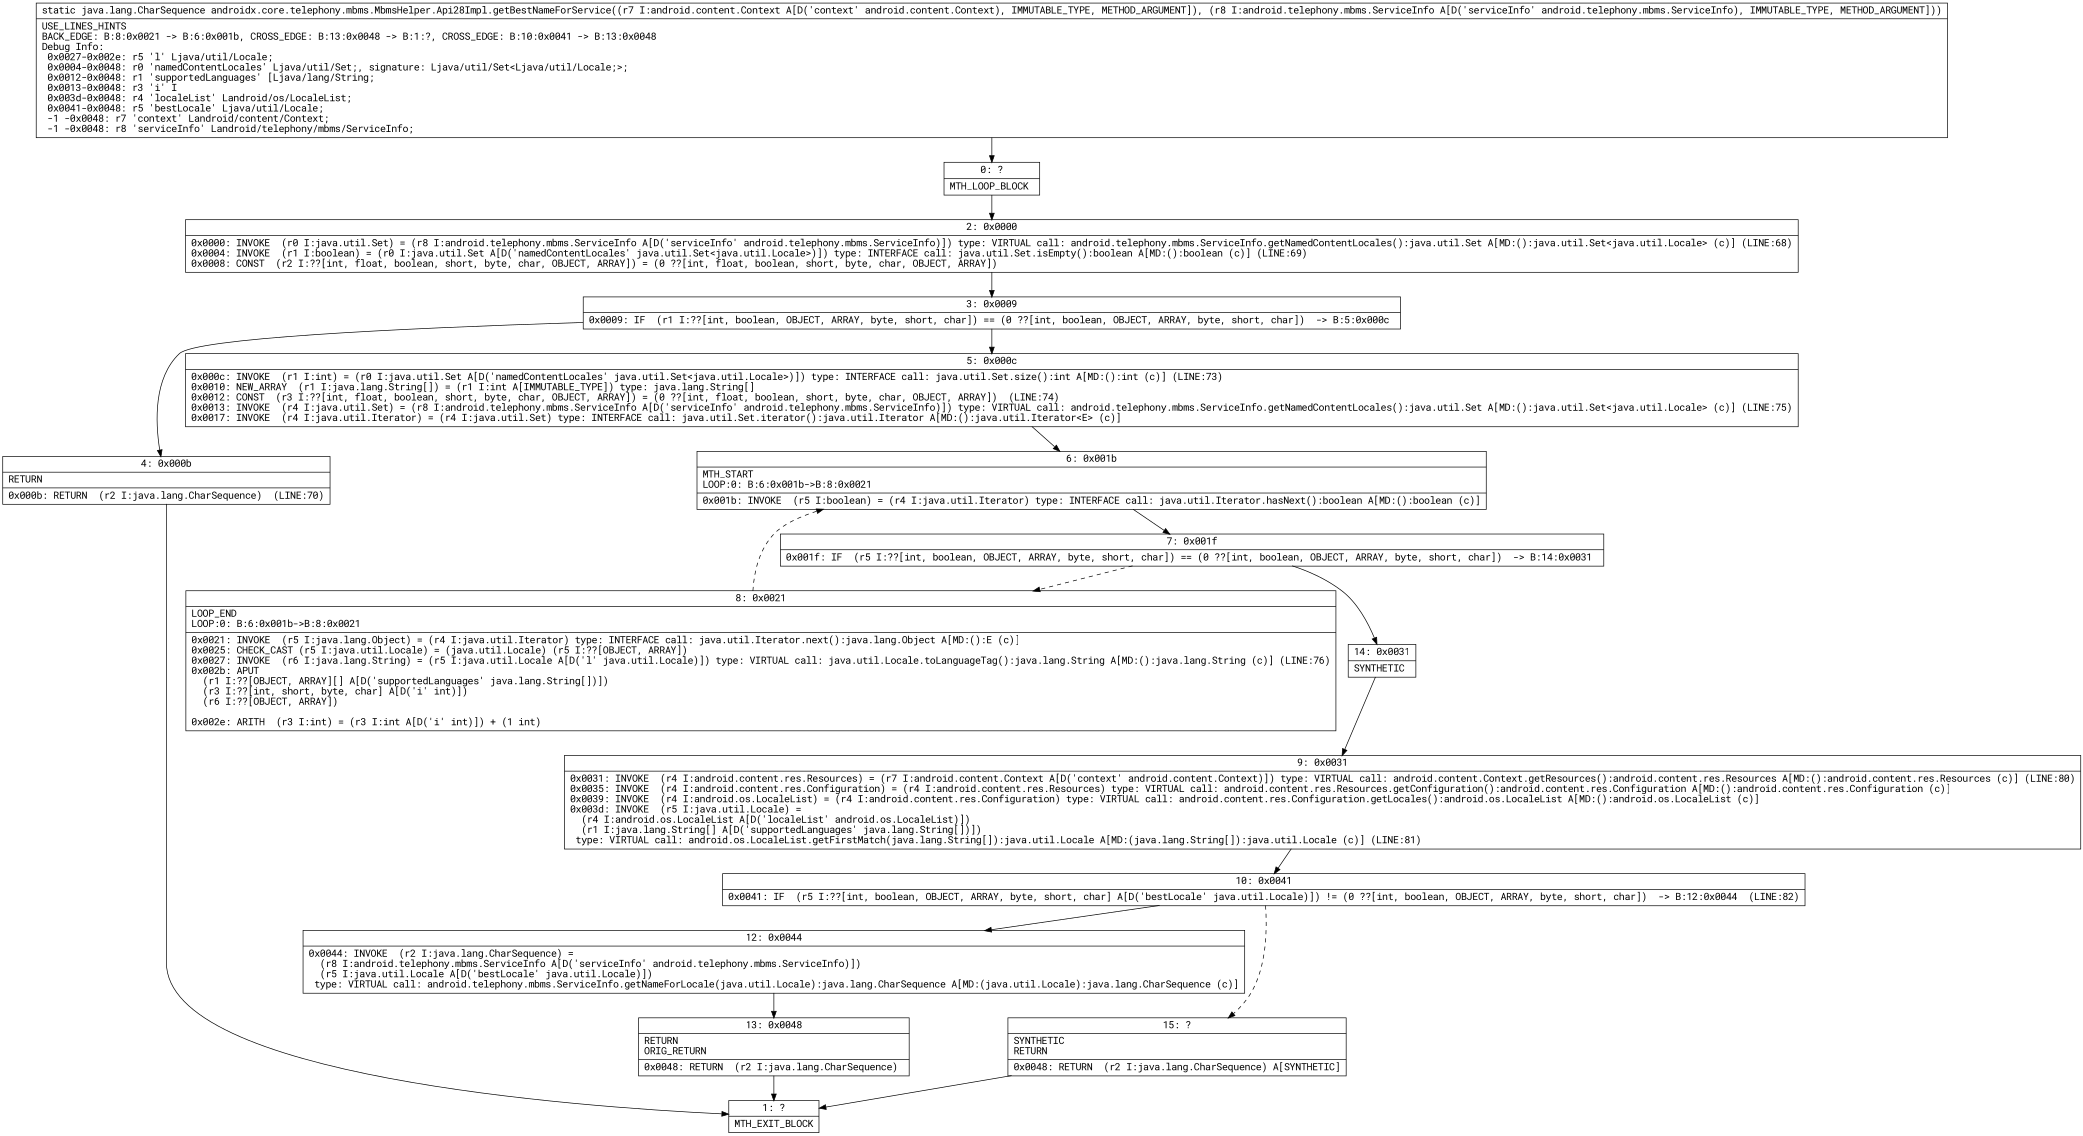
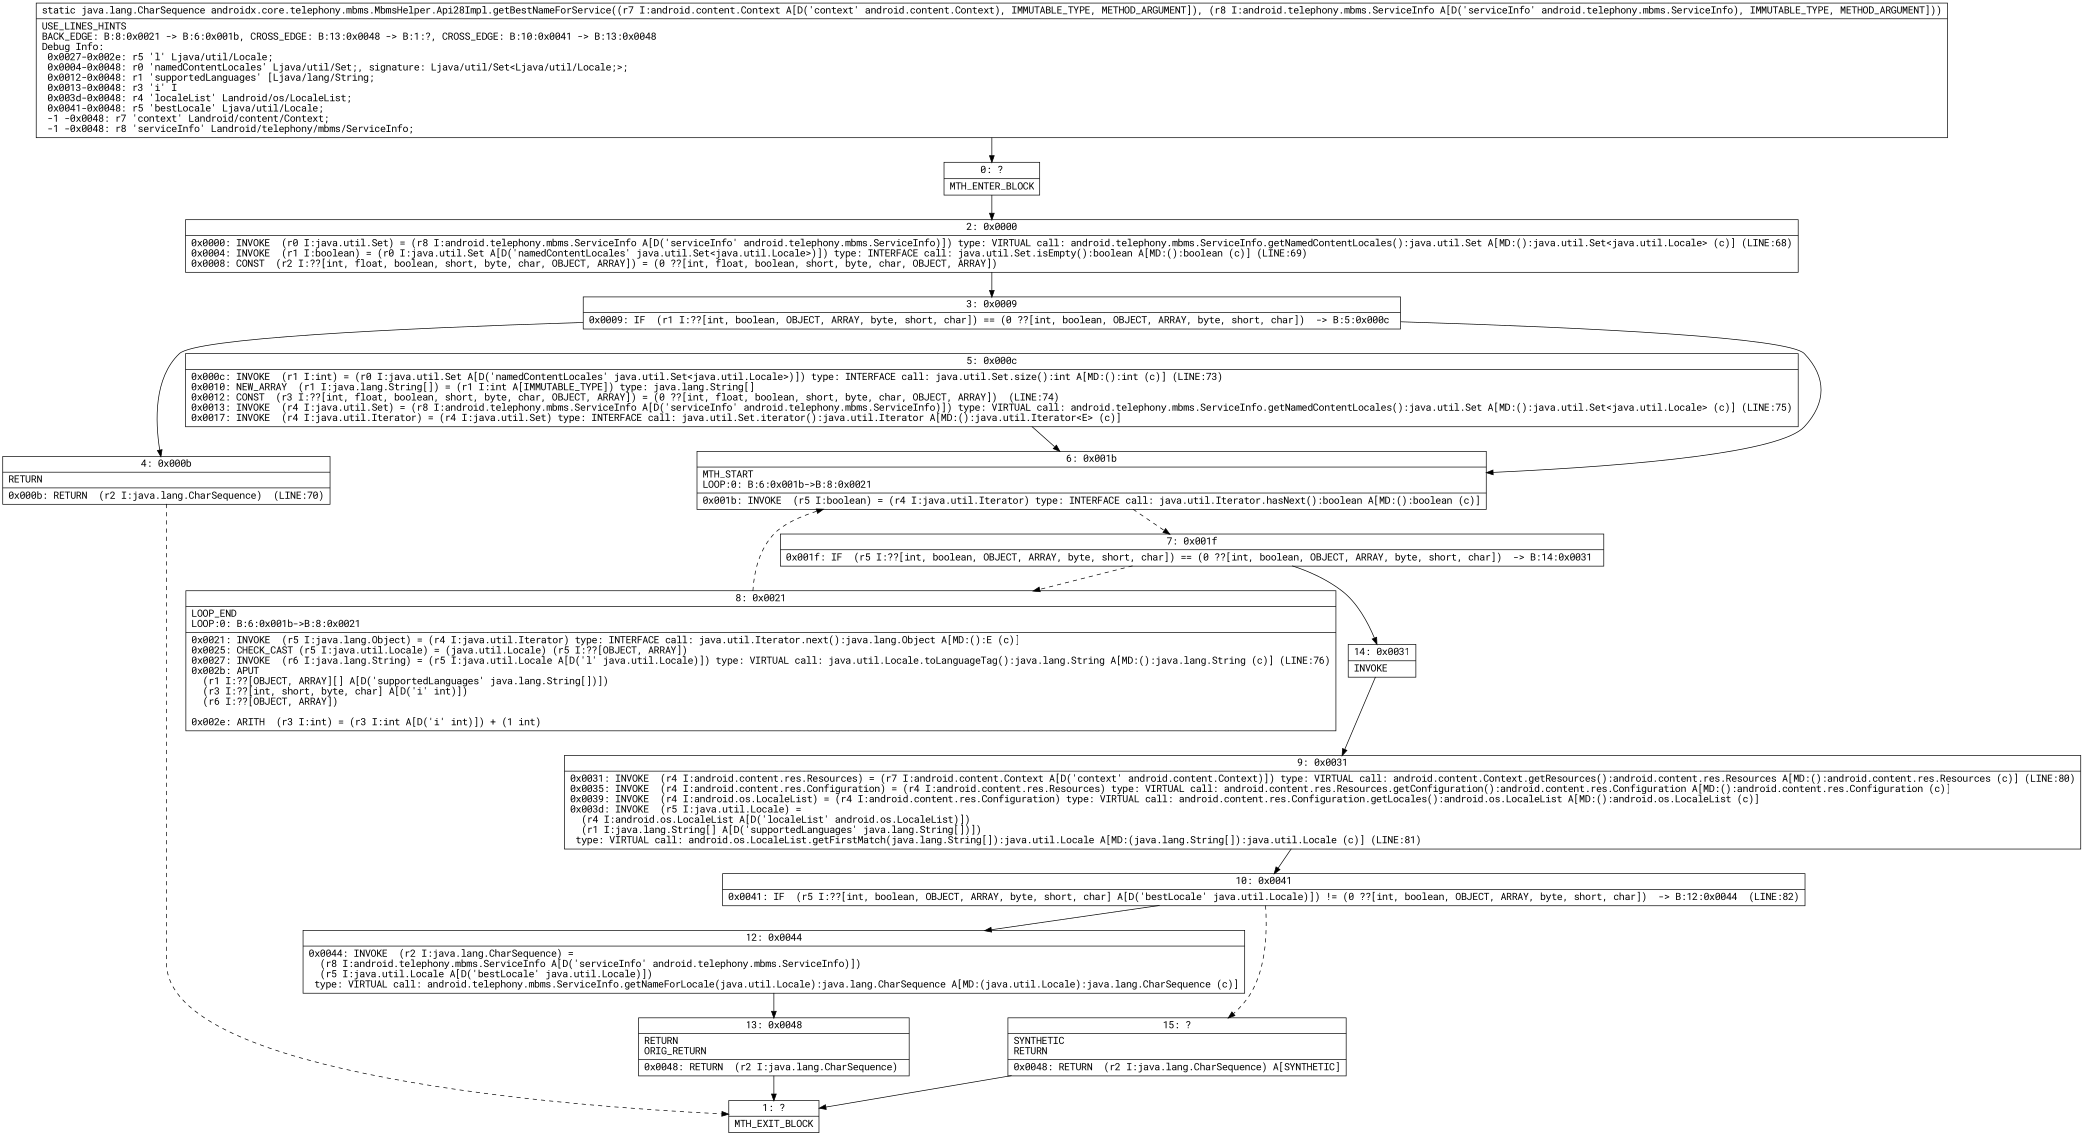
node "0: ?": text "MTH_LOOP_BLOCK" -> "MTH_ENTER_BLOCK"
edge "3: 0x0009" -> "5: 0x000c": now "3: 0x0009" -> "6: 0x001b"
edge "6: 0x001b" -> "7: 0x001f": style solid -> dashed
node "14: 0x0031": text "SYNTHETIC" -> "INVOKE"
edge "4: 0x000b" -> "1: ?": style solid -> dashed
